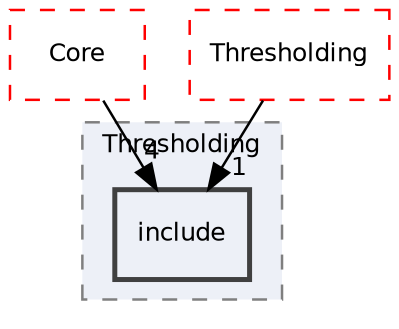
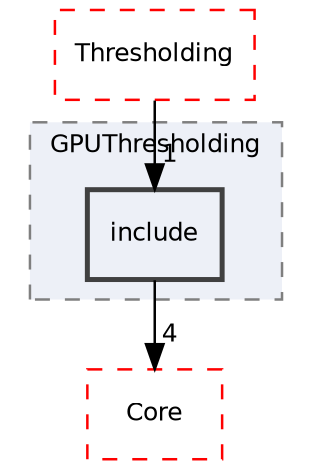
edge "Core" -> "include": reversed
cluster "Thresholding": label "Thresholding" -> "GPUThresholding"
